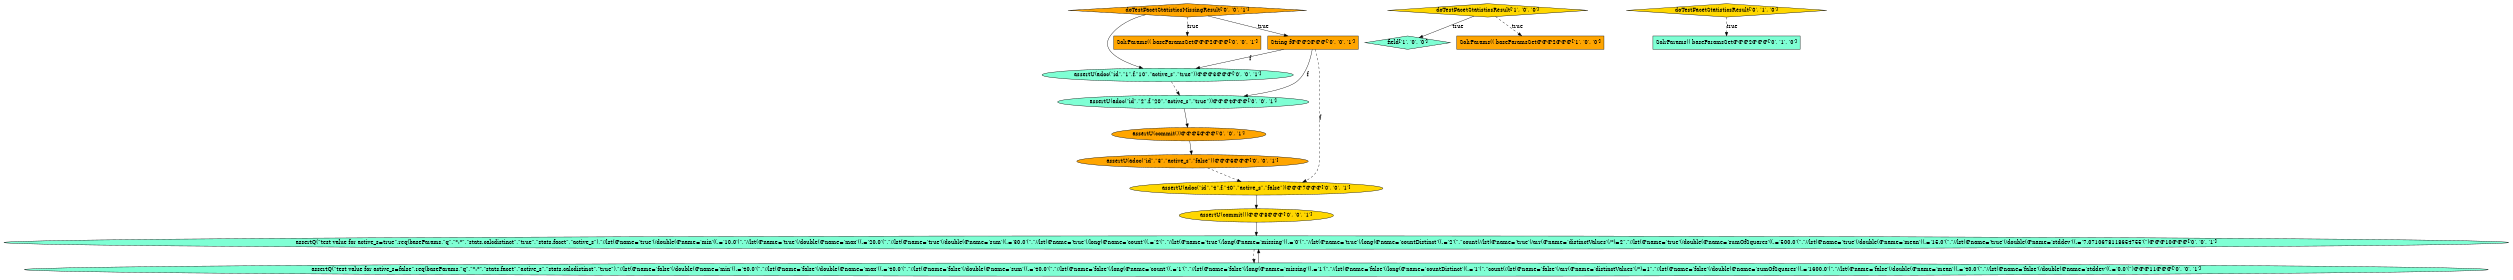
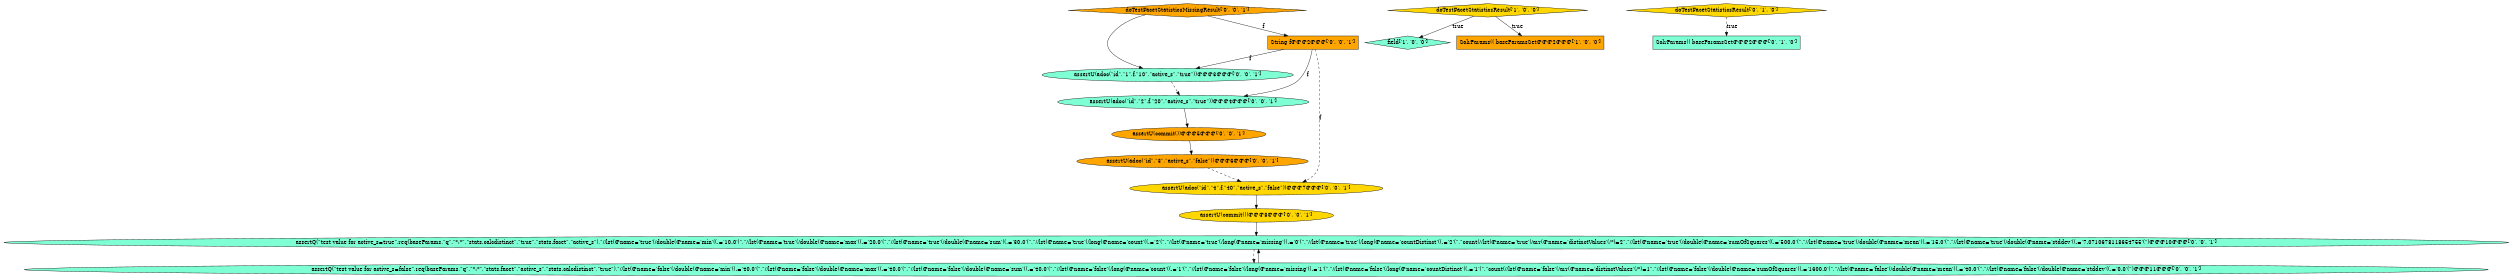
edge "doTestFacetStatisticsResult['1', '0', '0']" -> "SolrParams(( baseParamsSet@@@2@@@['1', '0', '0']": style dashed -> solid
edge "doTestFacetStatisticsMissingResult['0', '0', '1']" -> "String f@@@2@@@['0', '0', '1']": label "true" -> "f"
node "SolrParams(( baseParamsSet@@@2@@@['0', '0', '1']": removed
